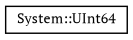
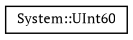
node "System::UInt64": label "System::UInt64" -> "System::UInt60"
